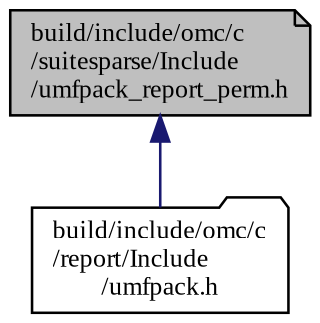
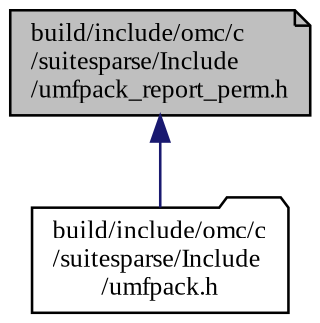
node "build/include/omc/c /report/Include /umfpack.h": label "build/include/omc/c /report/Include /umfpack.h" -> "build/include/omc/c /suitesparse/Include /umfpack.h"
